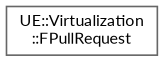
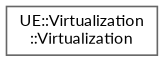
node "UE::Virtualization ::FPullRequest": label "UE::Virtualization ::FPullRequest" -> "UE::Virtualization ::Virtualization"
